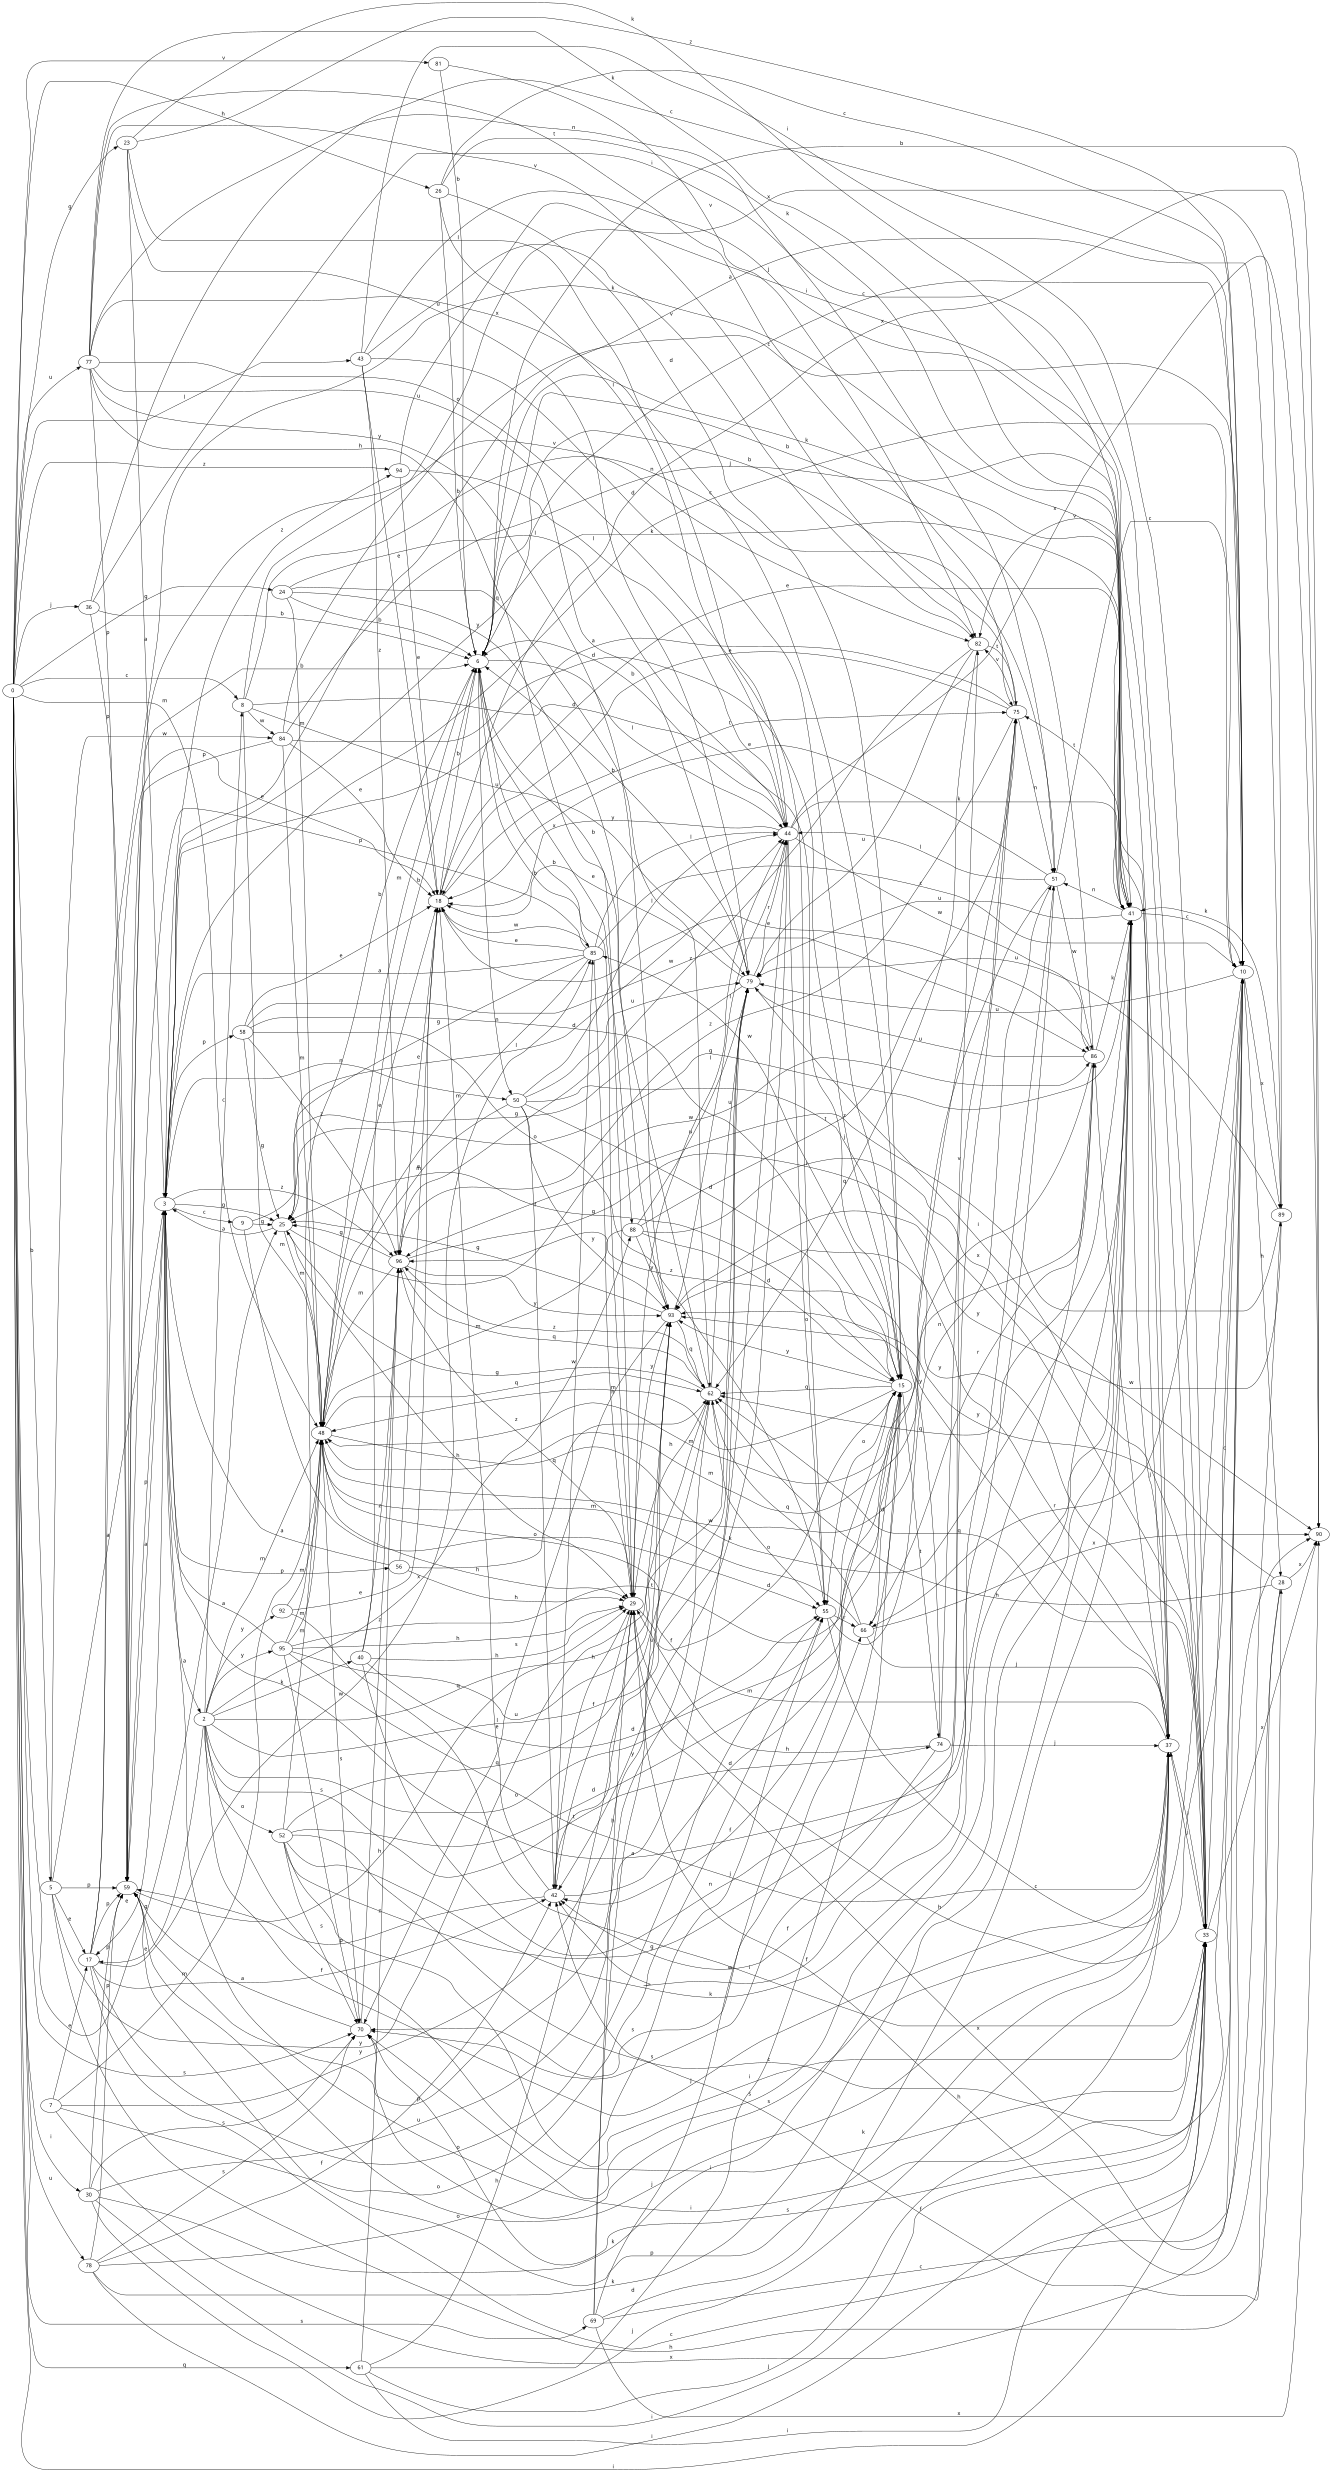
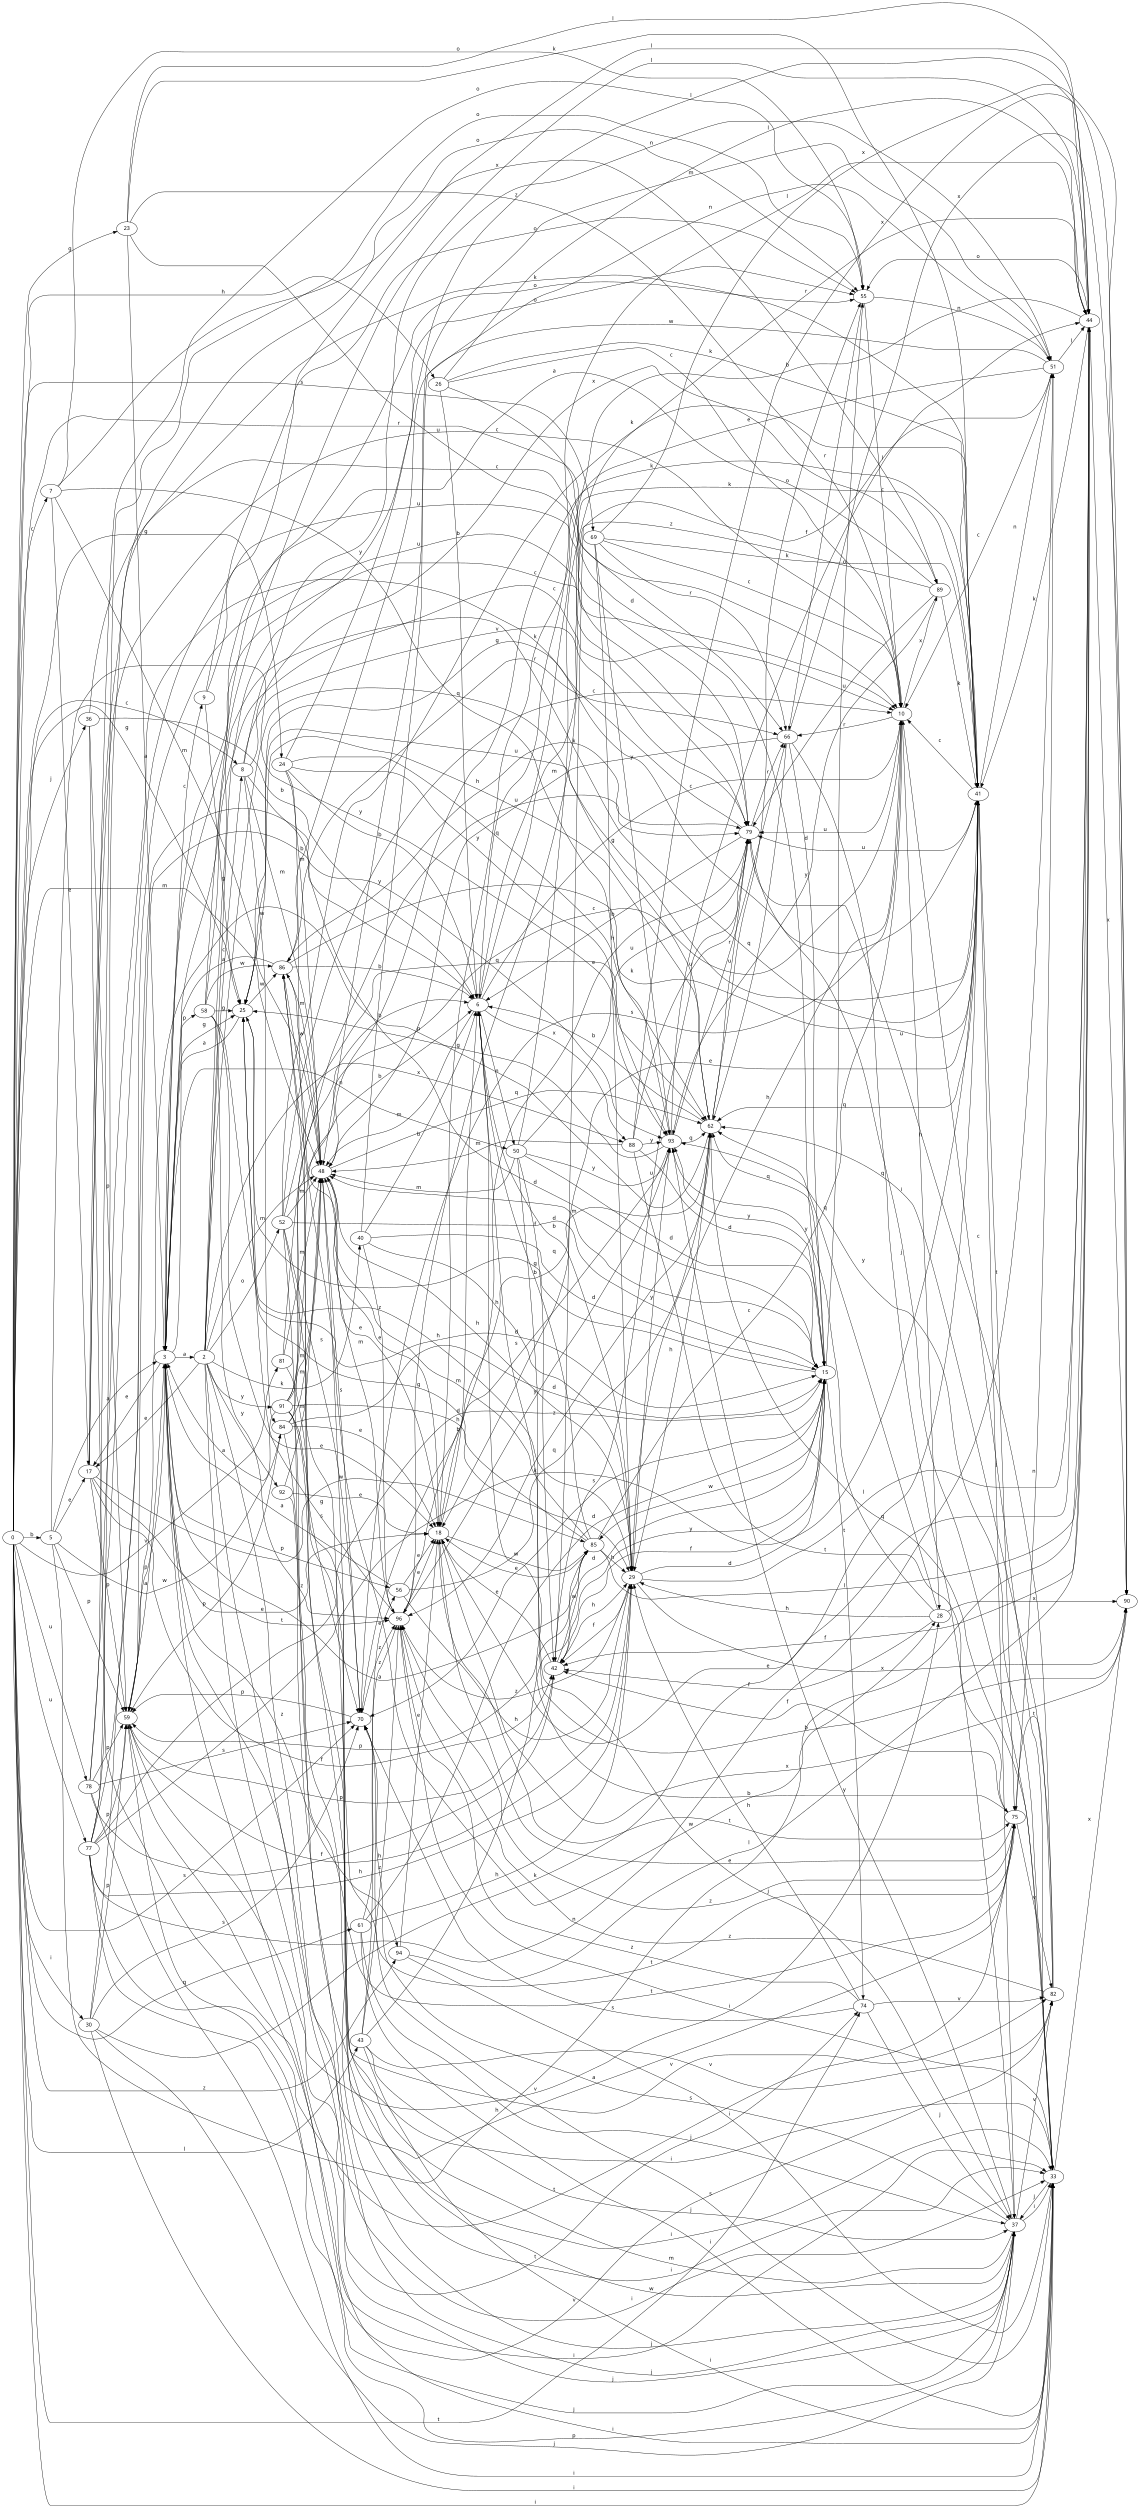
edge "77" -> "15": label "x" -> "d"
edge "0" -> "66": added, label "r"
edge "58" -> "10": added, label "c"
edge "43" -> "18": now "43" -> "56"
edge "59" -> "82": now "59" -> "28"
edge "8" -> "79": label "u" -> "v"
edge "44" -> "18": label "y" -> "e"
edge "50" -> "44": label "l" -> "r"
edge "79" -> "44": now "79" -> "66"
edge "93" -> "66": added, label "r"
edge "0" -> "7": added, label "c"
edge "3" -> "96": label "z" -> "t"
edge "25" -> "48": now "81" -> "48"
edge "62" -> "25": label "g" -> "h"
edge "24" -> "33": added, label "i"
edge "28" -> "62": label "h" -> "q"
node "95": label "95" -> "91"
edge "42" -> "15": label "d" -> "y"
edge "41" -> "70": now "10" -> "70"
edge "52" -> "75": label "g" -> "t"
edge "69" -> "66": label "w" -> "r"
edge "70" -> "59": label "a" -> "p"
edge "0" -> "74": added, label "t"
